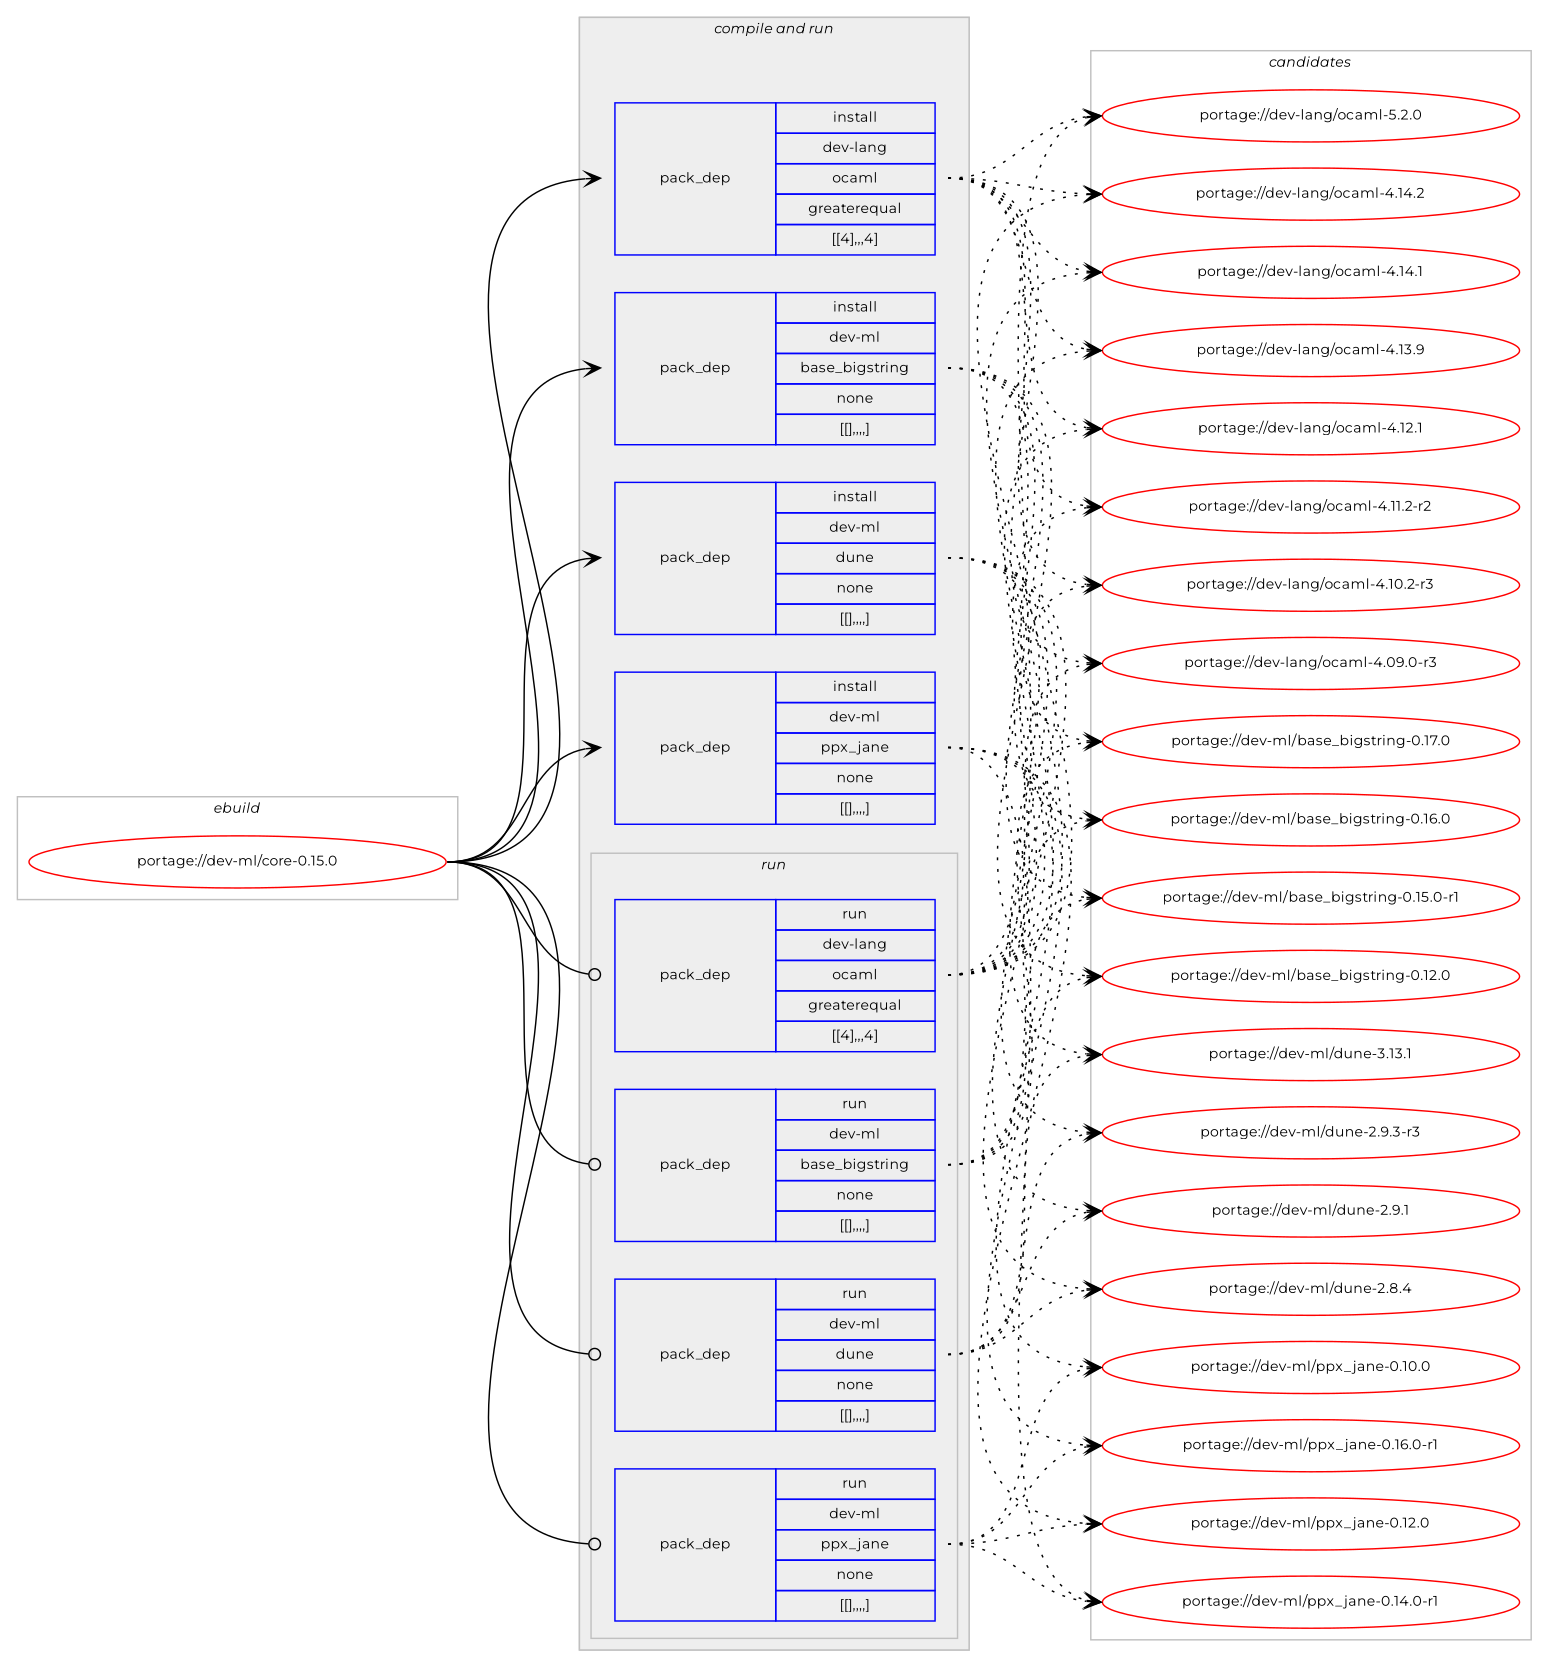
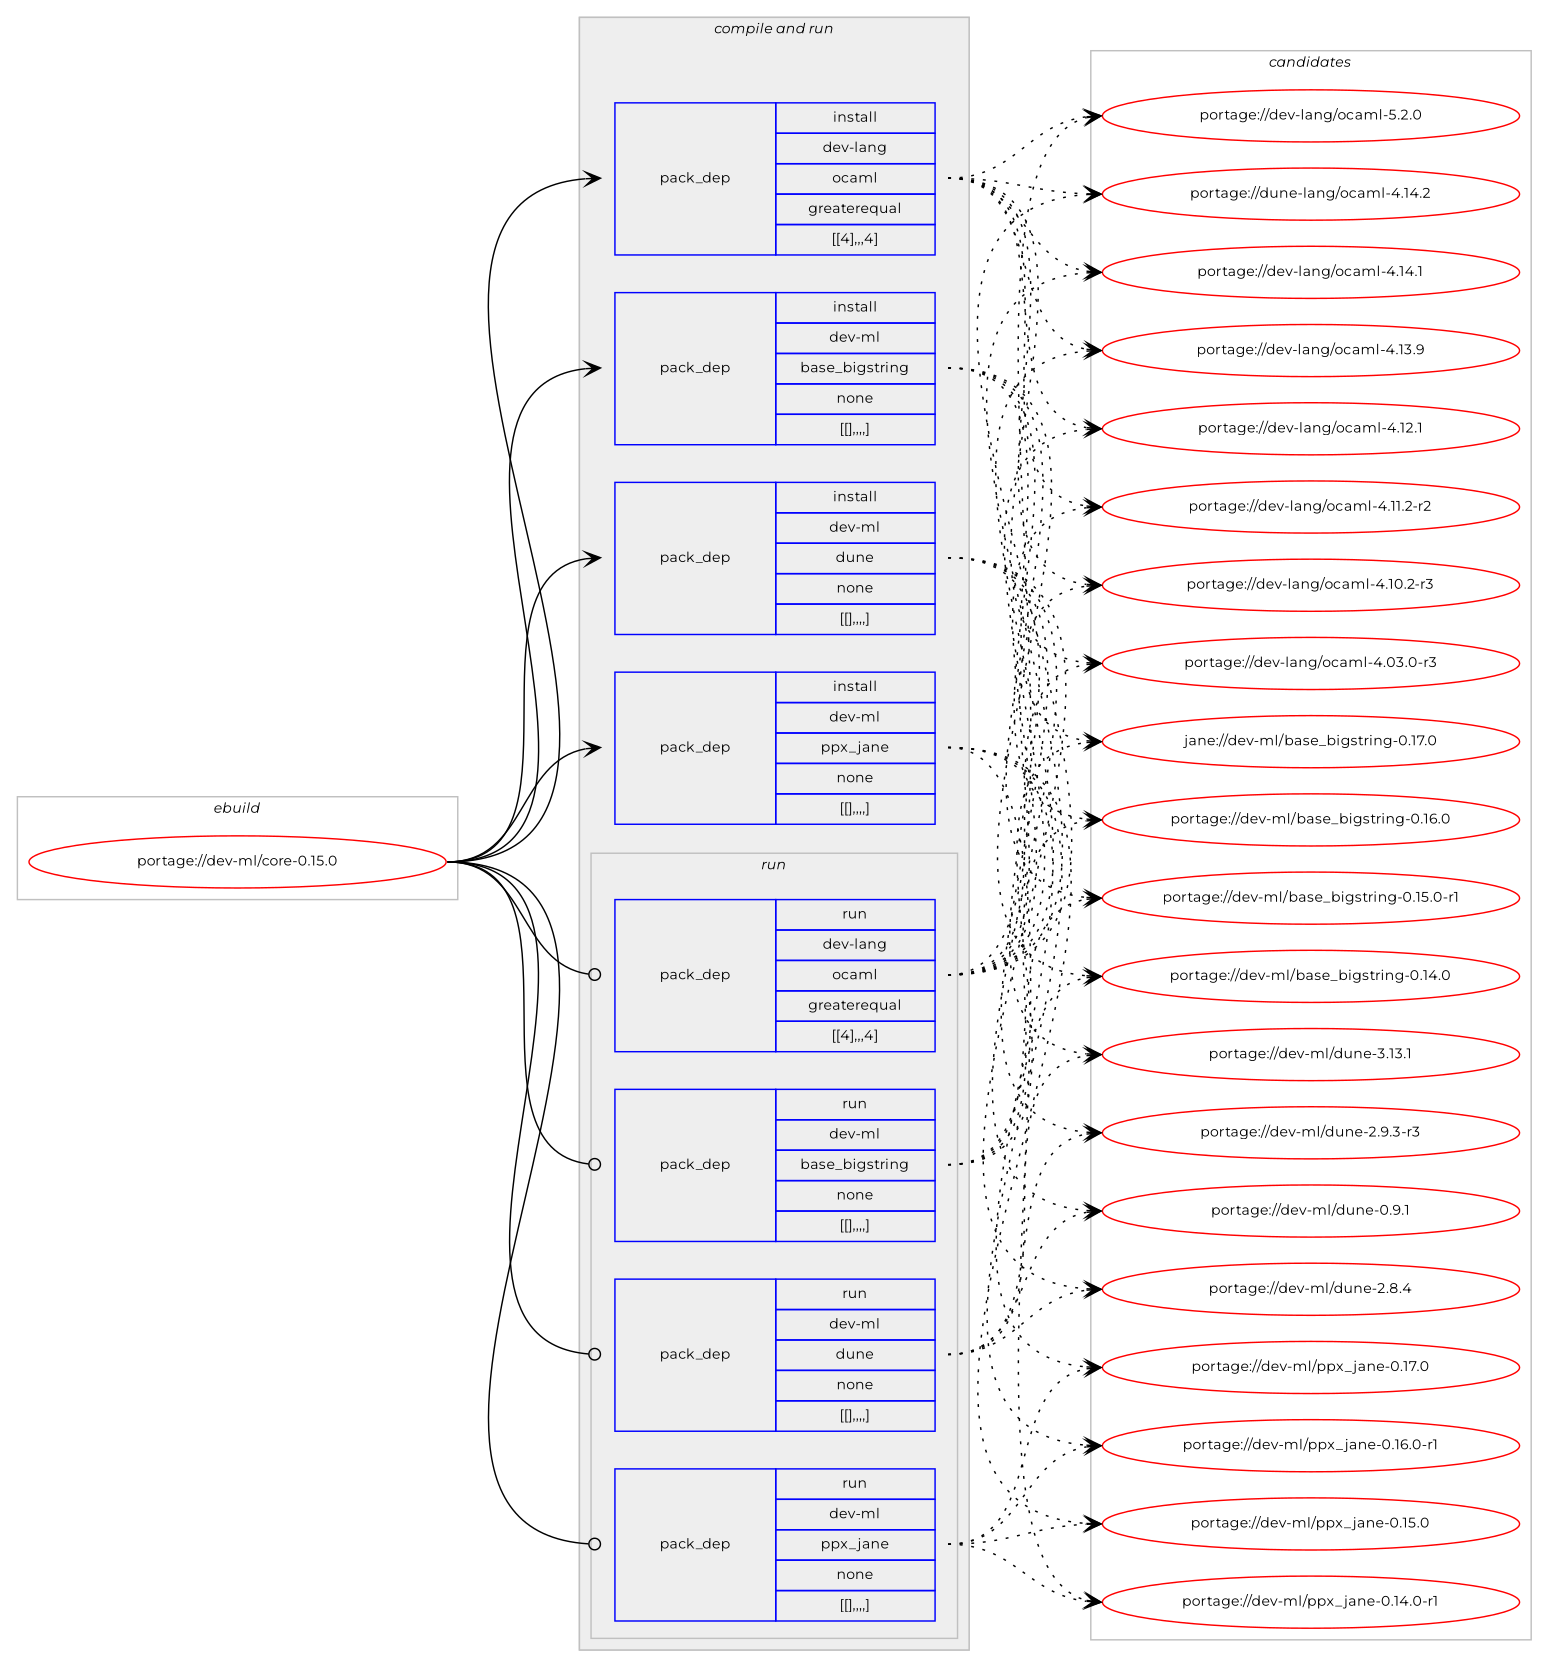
node "portage://dev-lang/ocaml-4.14.2": label "portage://dev-lang/ocaml-4.14.2" -> "portage://dune-lang/ocaml-4.14.2"
node "portage://dev-lang/ocaml-4.09.0-r3": label "portage://dev-lang/ocaml-4.09.0-r3" -> "portage://dev-lang/ocaml-4.03.0-r3"
node "portage://dev-ml/base_bigstring-0.17.0": label "portage://dev-ml/base_bigstring-0.17.0" -> "jane://dev-ml/base_bigstring-0.17.0"
node "portage://dev-ml/base_bigstring-0.12.0": label "portage://dev-ml/base_bigstring-0.12.0" -> "portage://dev-ml/base_bigstring-0.14.0"
node "portage://dev-ml/dune-2.9.1": label "portage://dev-ml/dune-2.9.1" -> "portage://dev-ml/dune-0.9.1"
node "portage://dev-ml/ppx_jane-0.10.0": label "portage://dev-ml/ppx_jane-0.10.0" -> "portage://dev-ml/ppx_jane-0.17.0"
node "portage://dev-ml/ppx_jane-0.12.0": label "portage://dev-ml/ppx_jane-0.12.0" -> "portage://dev-ml/ppx_jane-0.15.0"
